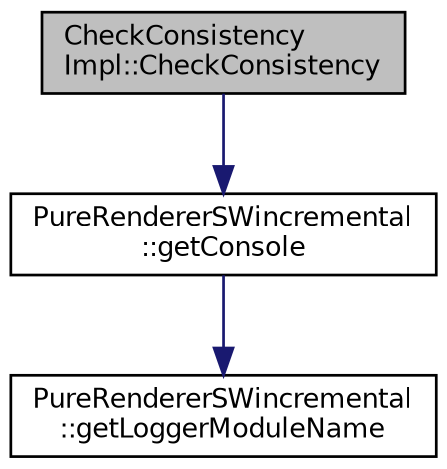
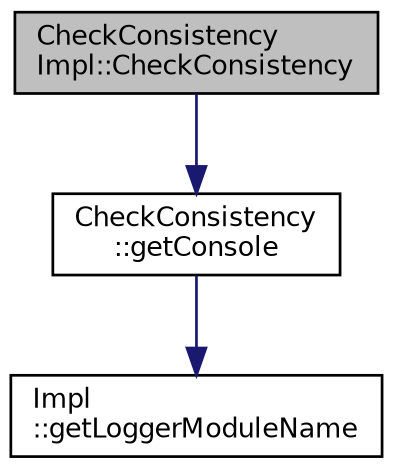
node "PureRendererSWincremental ::getConsole": label "PureRendererSWincremental ::getConsole" -> "CheckConsistency ::getConsole"
node "PureRendererSWincremental ::getLoggerModuleName": label "PureRendererSWincremental ::getLoggerModuleName" -> "Impl ::getLoggerModuleName"
